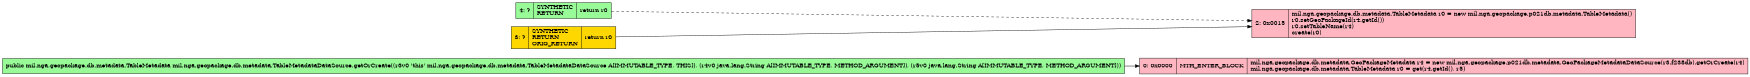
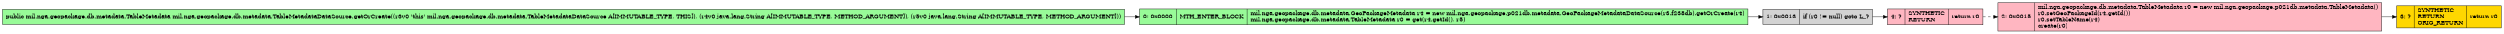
node "4: ?": fillcolor palegreen -> lightpink
node "1: 0x0013": added
edge "3: ?" -> "2: 0x0015": reversed
node "0: 0x0000": fillcolor lightpink -> palegreen
